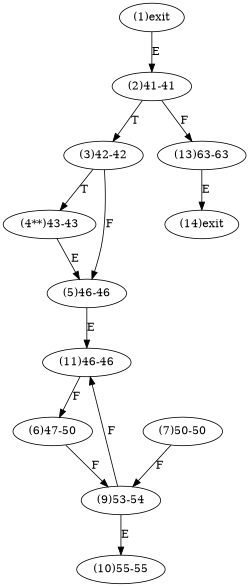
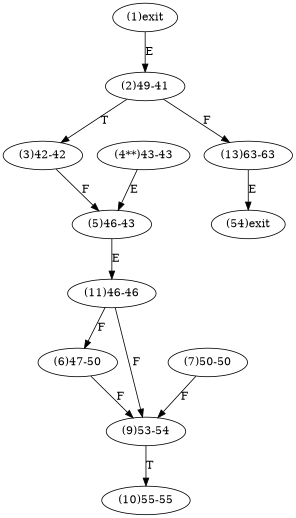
node "(2)41-41": label "(2)41-41" -> "(2)49-41"
edge "(3)42-42" -> "(4**)43-43": removed, label "T"
node "(14)exit": label "(14)exit" -> "(54)exit"
node "(5)46-46": label "(5)46-46" -> "(5)46-43"
edge "(9)53-54" -> "(11)46-46": reversed
edge "(9)53-54" -> "(10)55-55": label "E" -> "T"
